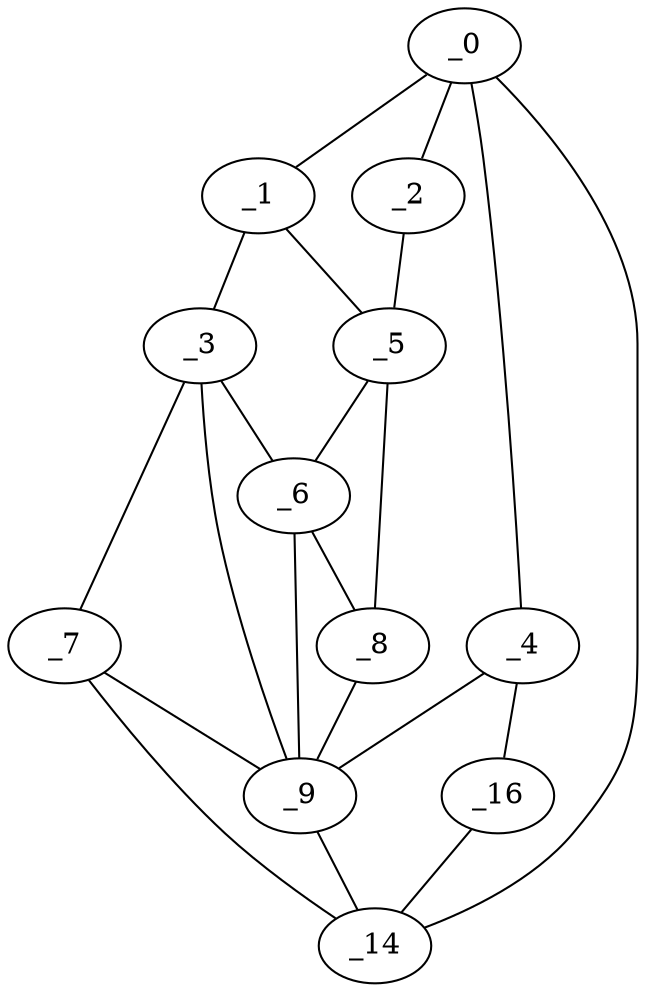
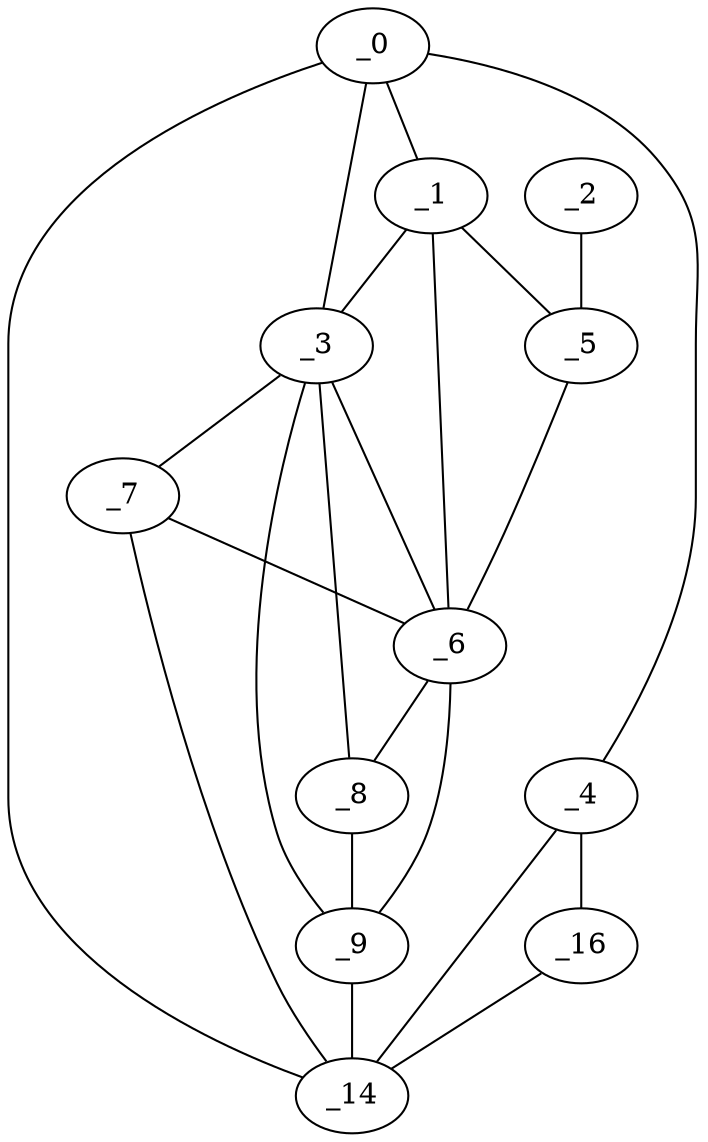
edge "_0" -- "_2": now "_0" -- "_3"
edge "_1" -- "_6": added
edge "_5" -- "_8": now "_3" -- "_8"
edge "_7" -- "_9": now "_7" -- "_6"
edge "_4" -- "_9": now "_4" -- "_14"
